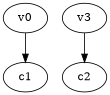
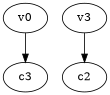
node "c1": label "c1" -> "c3"
